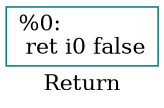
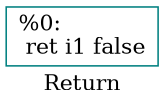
node "%0:": text "ret i0 false" -> "ret i1 false"
